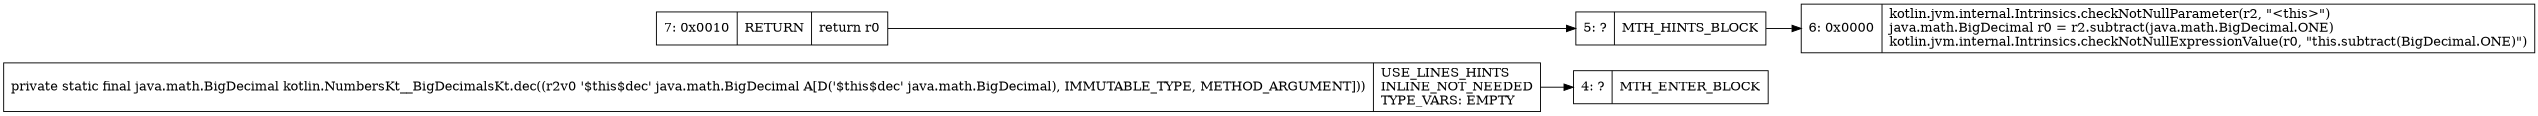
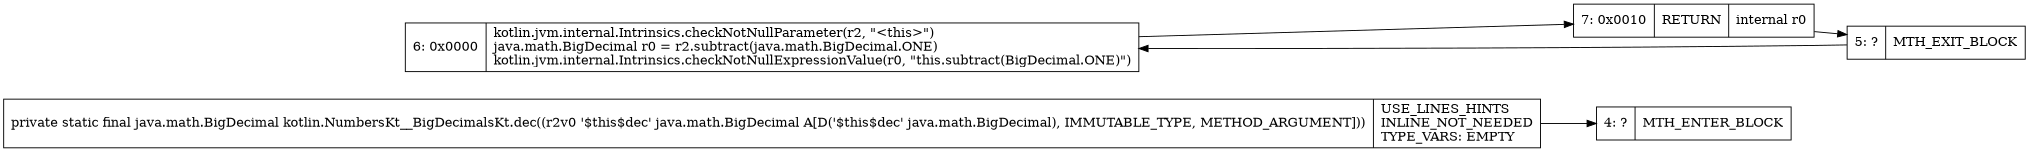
node "7: 0x0010": text "return r0" -> "internal r0"
node "5: ?": text "MTH_HINTS_BLOCK" -> "MTH_EXIT_BLOCK"
edge "6: 0x0000" -> "7: 0x0010": added
